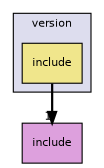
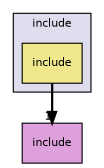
cluster "version": label "version" -> "include"
